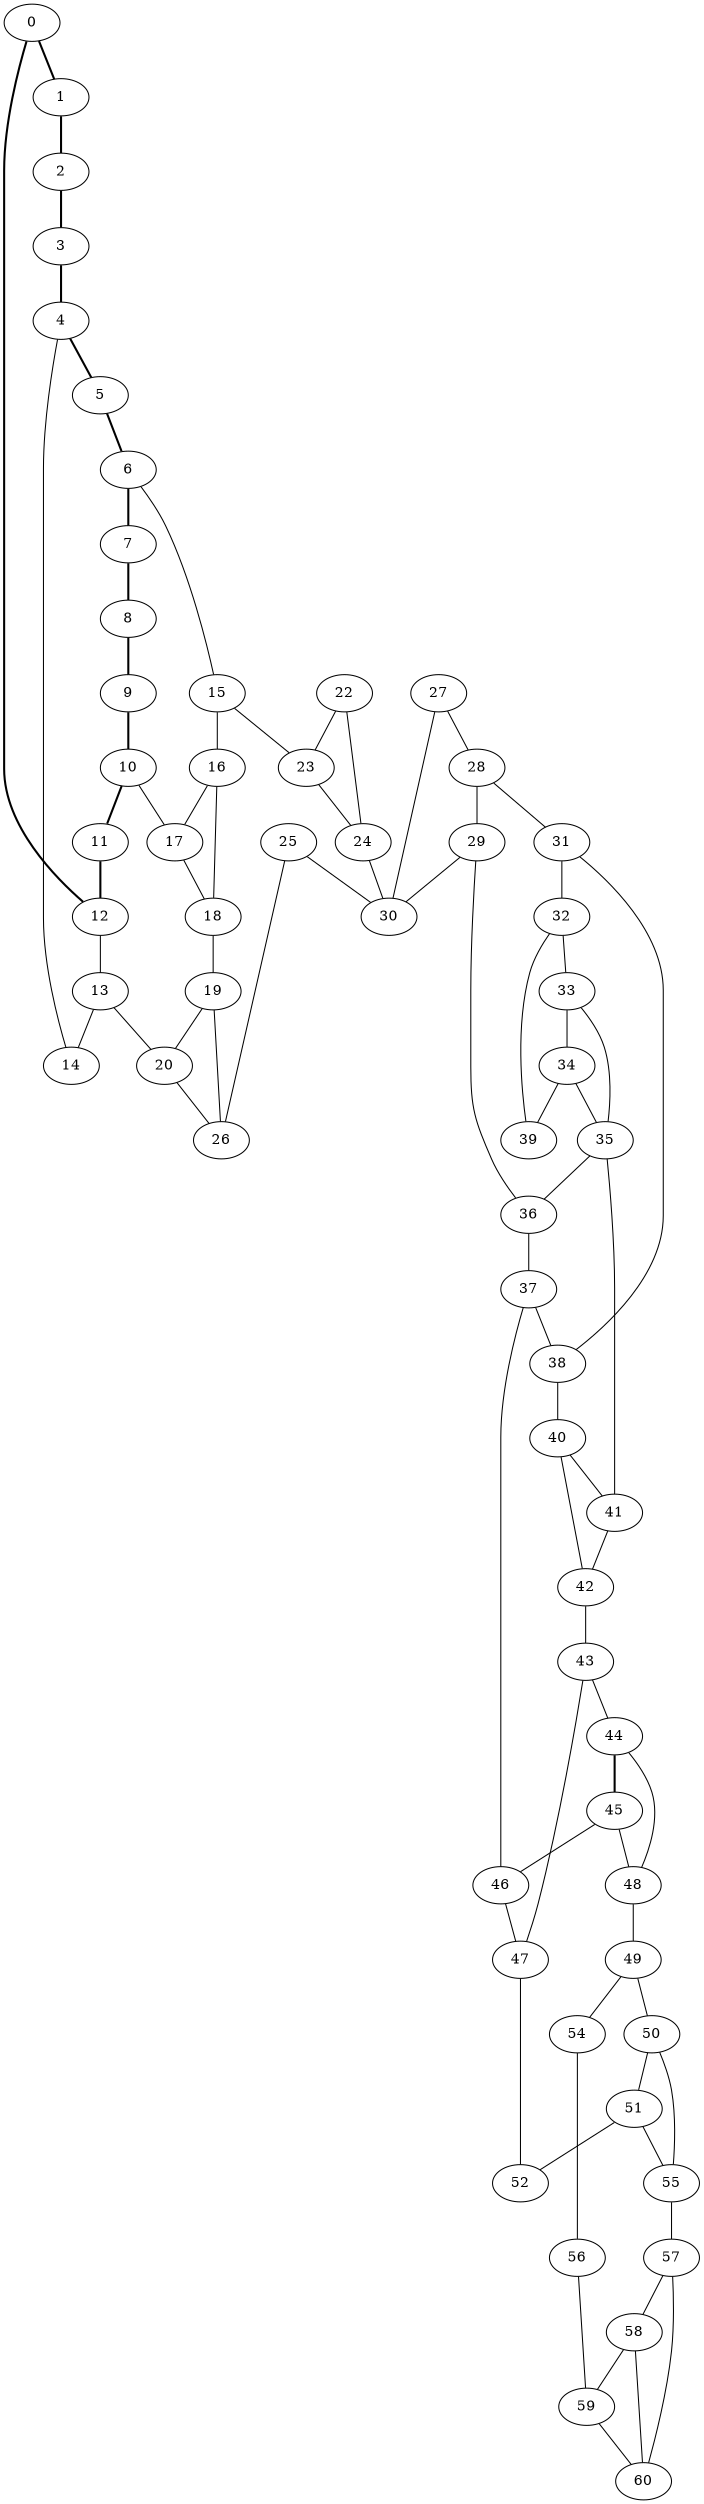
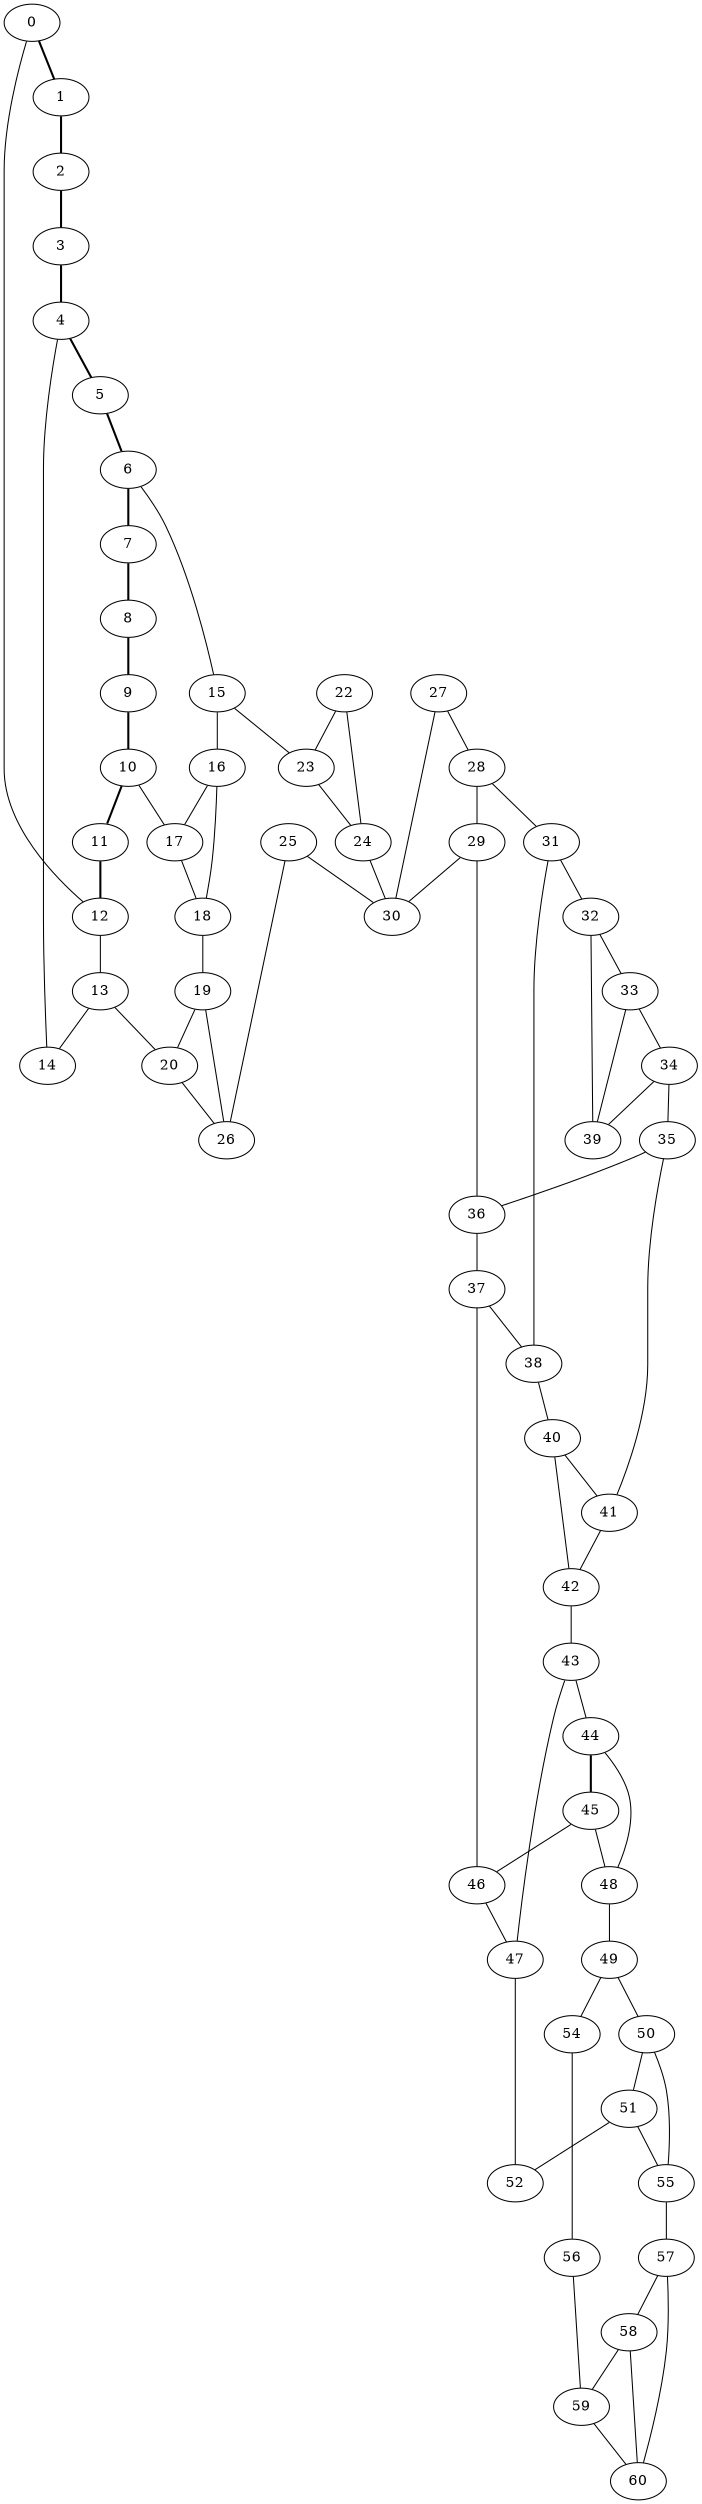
edge "0" -- "12": style bold -> solid
edge "33" -- "35": now "33" -- "39"
